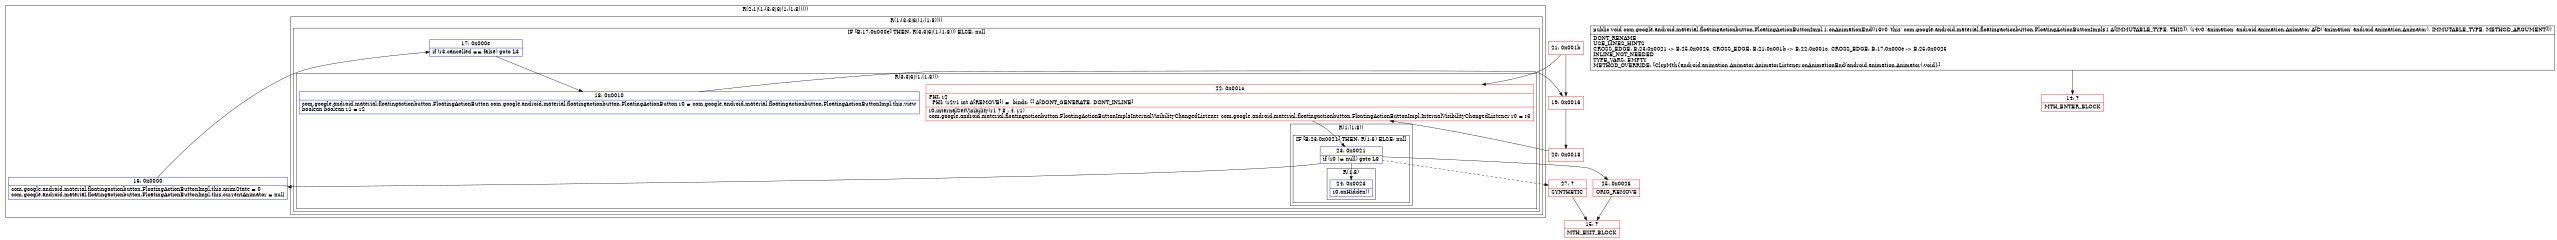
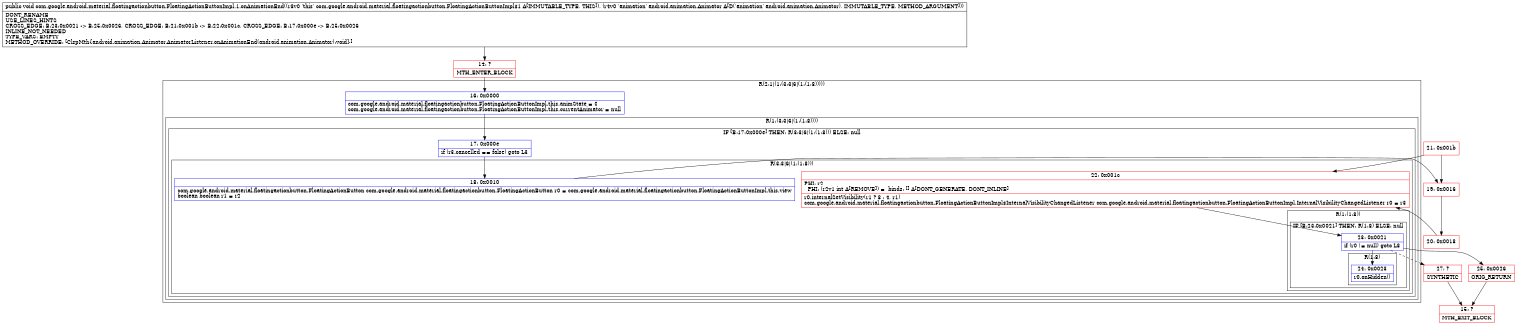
edge "23: 0x0021" -> "16: 0x0000": now "14: ?" -> "16: 0x0000"
node "25: 0x0026": text "ORIG_REMOVE" -> "ORIG_RETURN"
